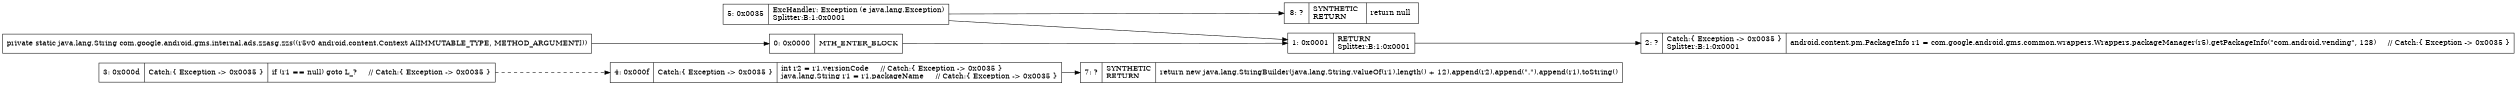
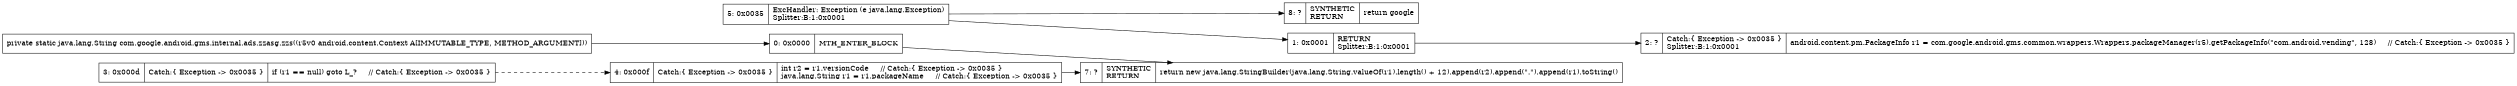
node "8: ?": text "return null" -> "return google"
edge "0: 0x0000" -> "1: 0x0001": now "0: 0x0000" -> "7: ?"
